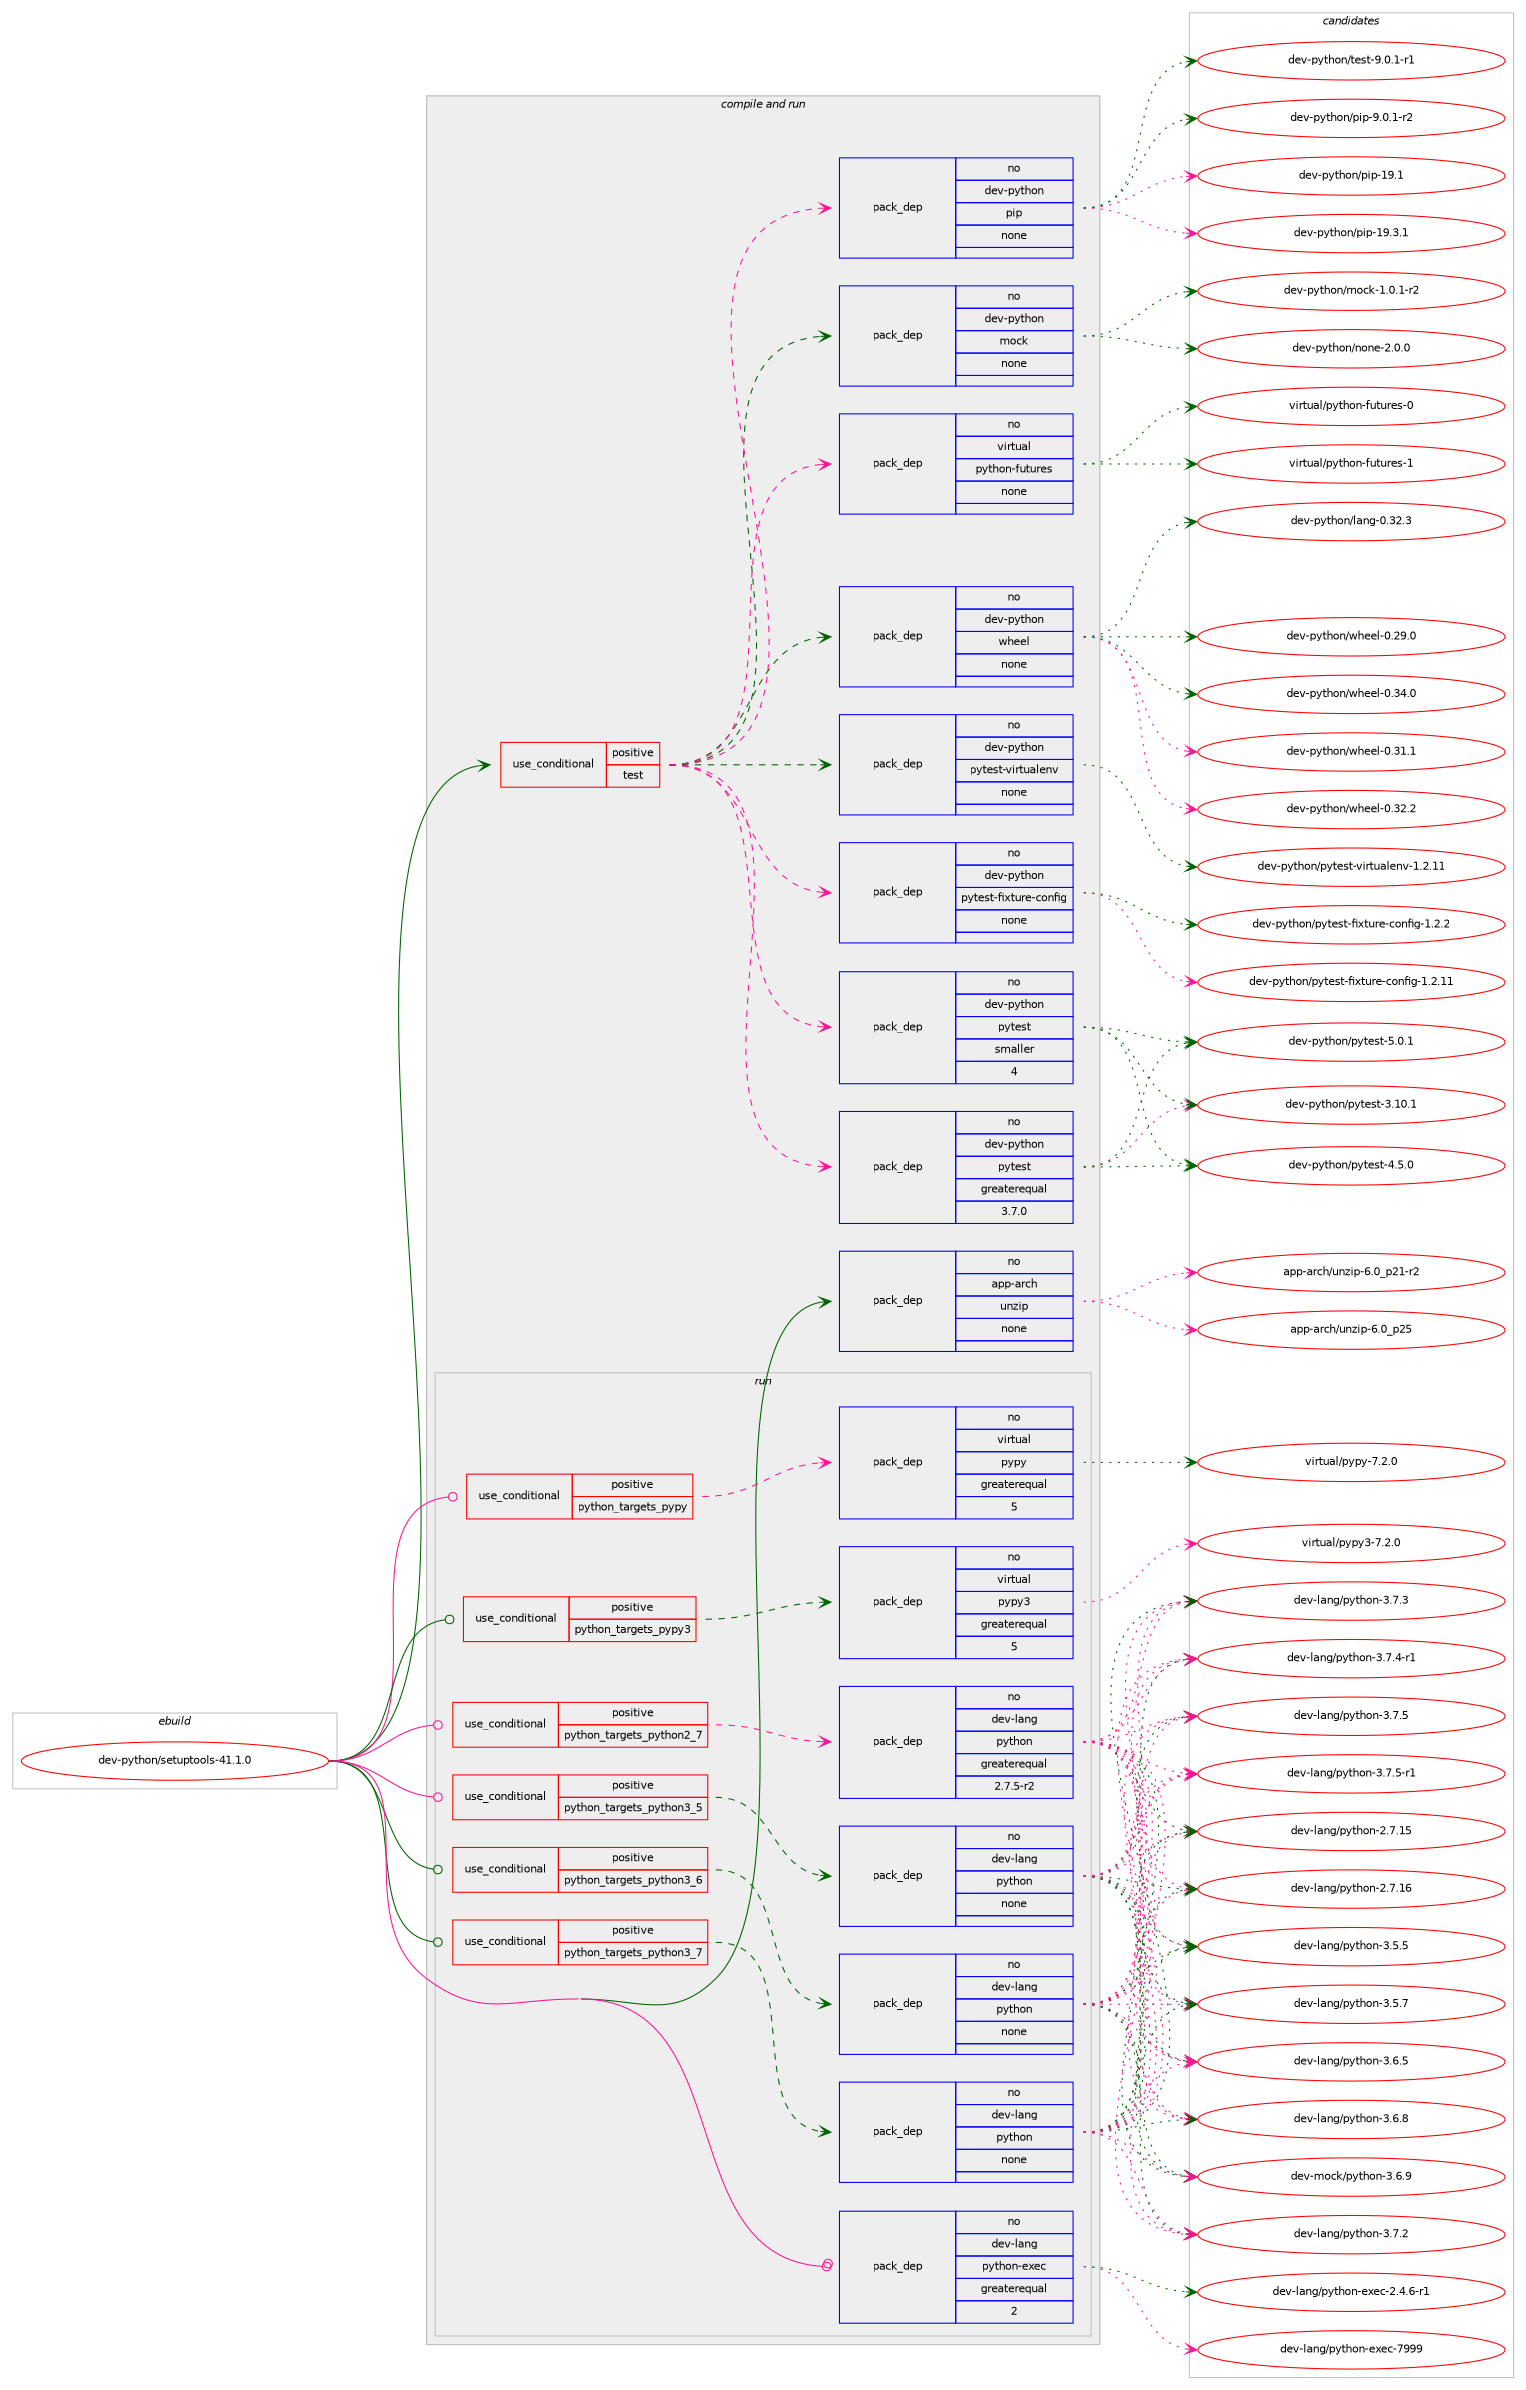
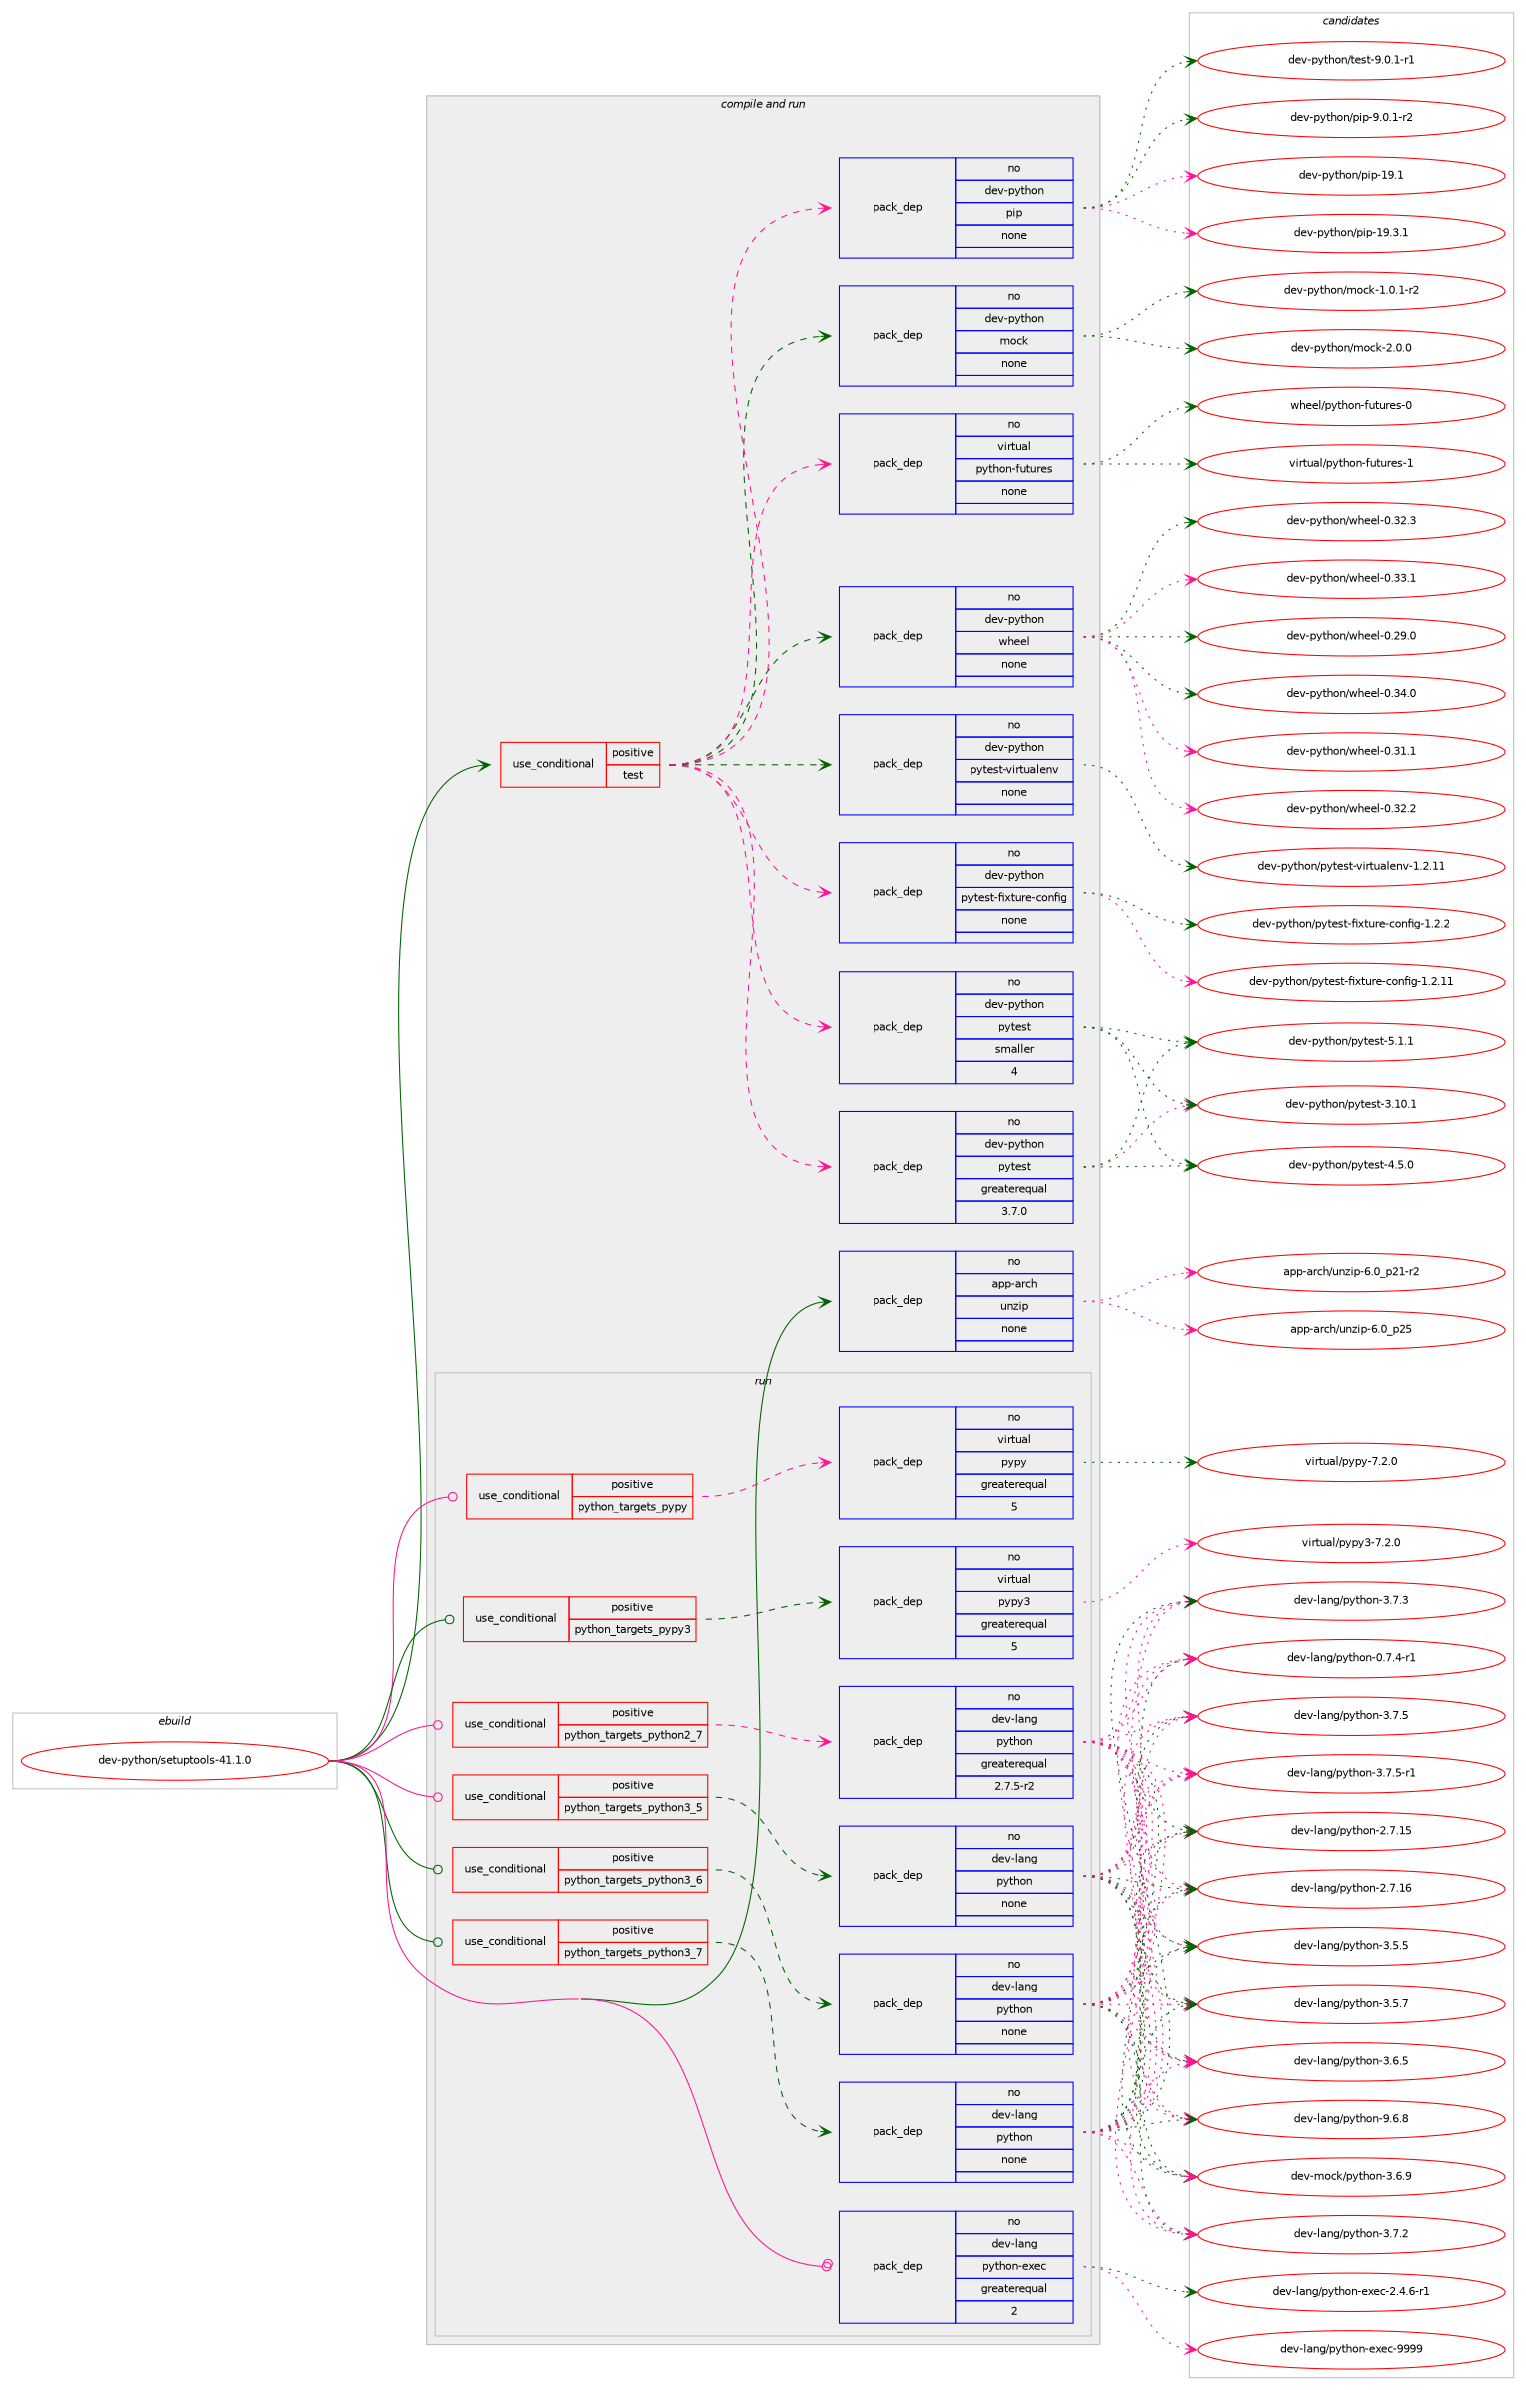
node "dev-python/none-2.0.0": label "dev-python/none-2.0.0" -> "dev-python/mock-2.0.0"
node "virtual/python-futures-0": label "virtual/python-futures-0" -> "wheel/python-futures-0"
node "dev-python/lang-0.32.3": label "dev-python/lang-0.32.3" -> "dev-python/wheel-0.32.3"
node "dev-python/wheel-0.33.1": added
node "dev-python/pytest-5.0.1": label "dev-python/pytest-5.0.1" -> "dev-python/pytest-5.1.1"
node "dev-lang/python-3.7.4-r1": label "dev-lang/python-3.7.4-r1" -> "dev-lang/python-0.7.4-r1"
node "dev-lang/python-3.6.8": label "dev-lang/python-3.6.8" -> "dev-lang/python-9.6.8"
node "dev-lang/python-exec-7999": label "dev-lang/python-exec-7999" -> "dev-lang/python-exec-9999"
